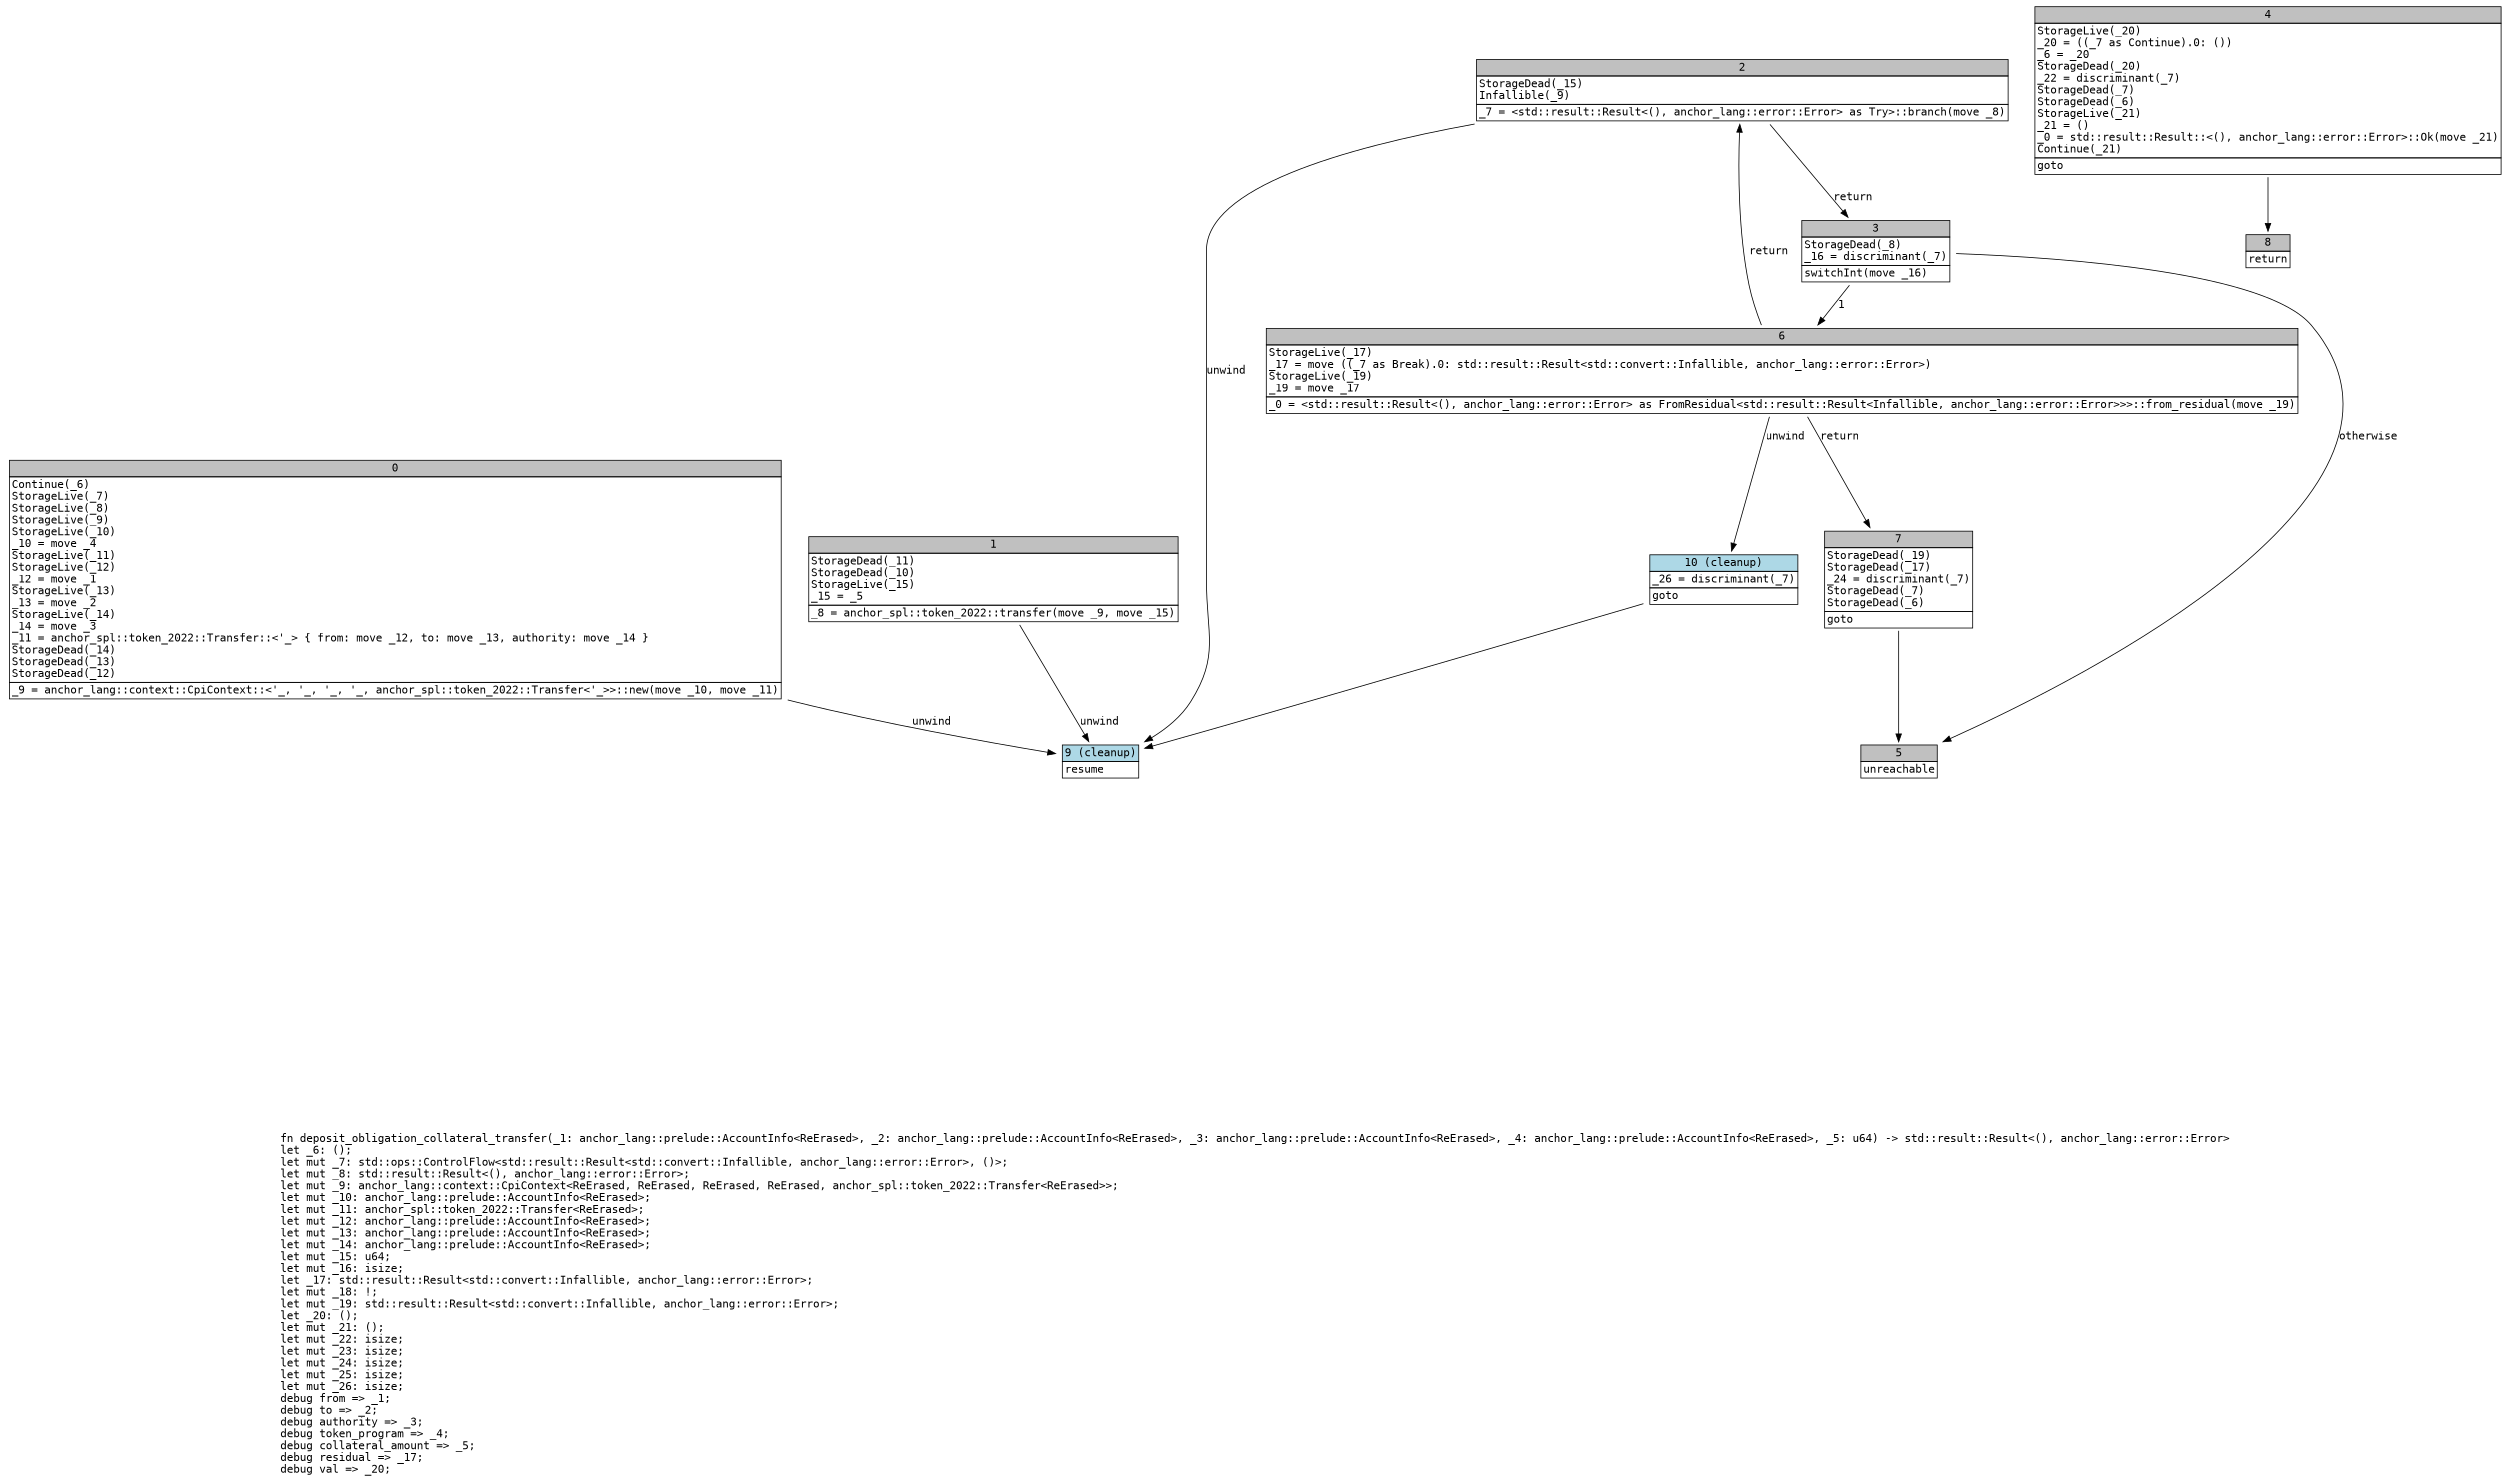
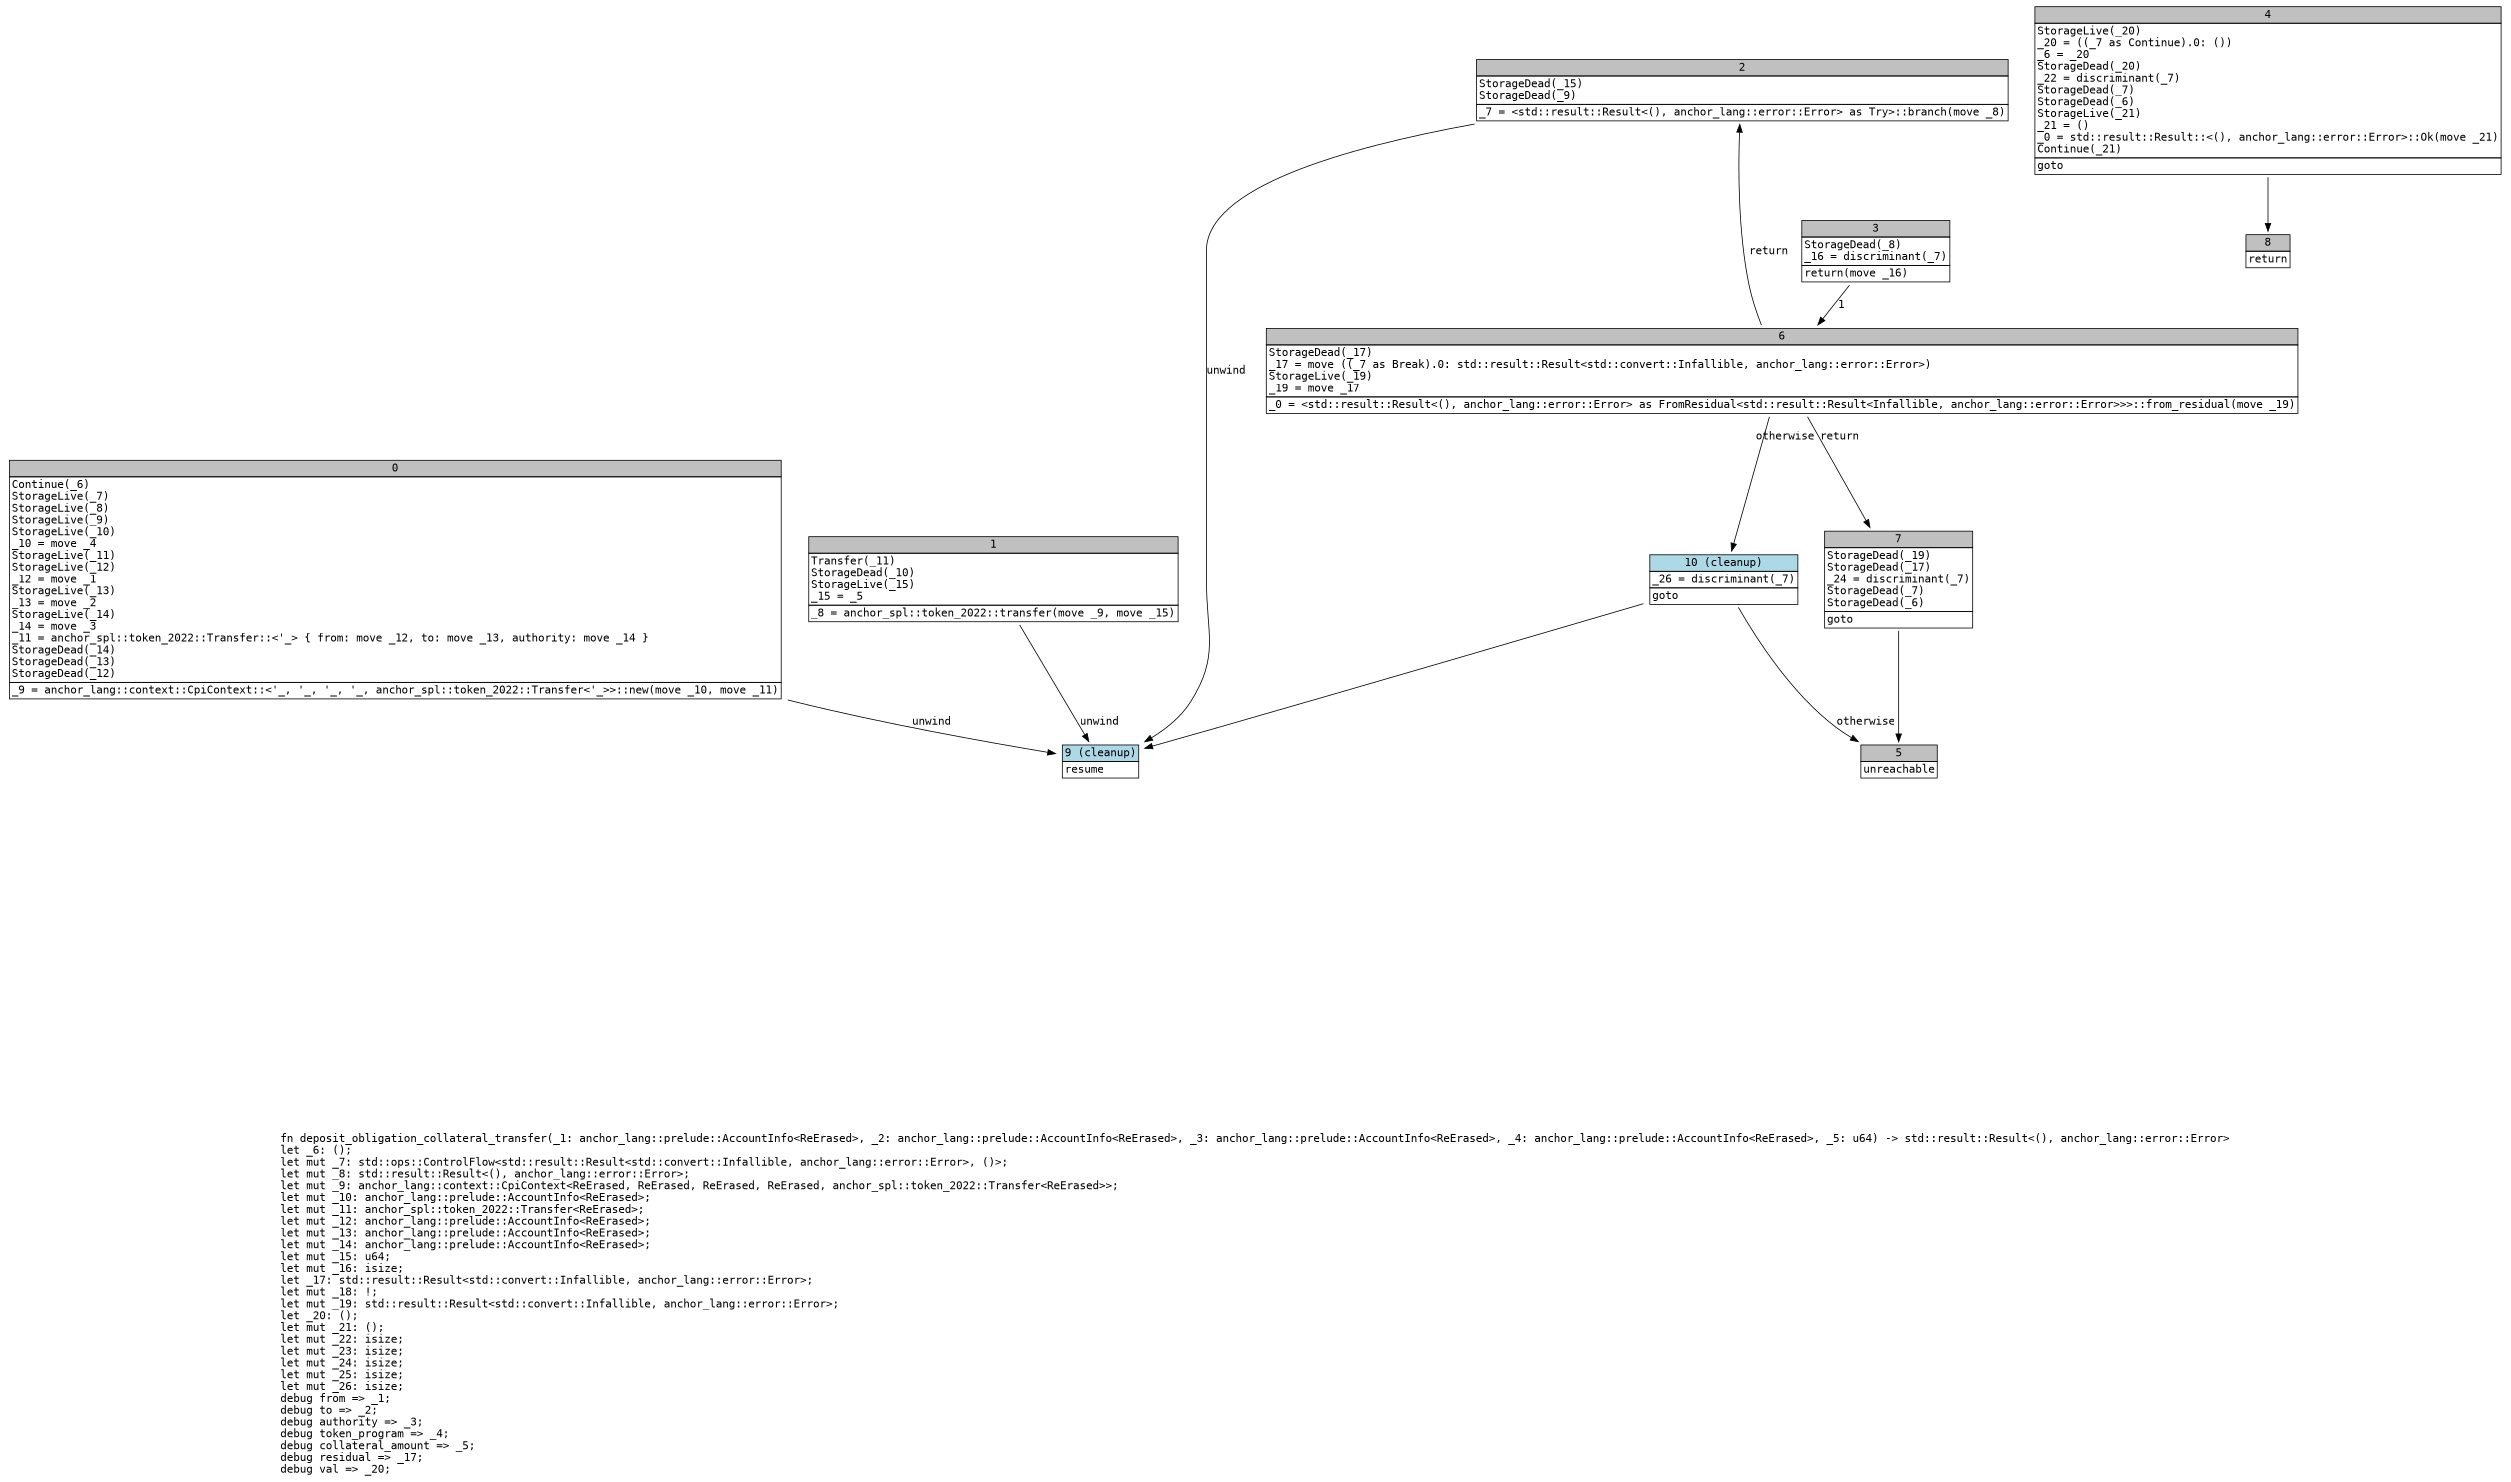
node "2": text "Infallible(_9)" -> "StorageDead(_9)"
edge "2" -> "3": removed, label "return"
node "3": text "switchInt(move _16)" -> "return(move _16)"
node "6": text "StorageLive(_17)" -> "StorageDead(_17)"
edge "6" -> "10 (cleanup)": label "unwind" -> "otherwise"
edge "3" -> "5": now "10 (cleanup)" -> "5"
node "1": text "StorageDead(_11)" -> "Transfer(_11)"
